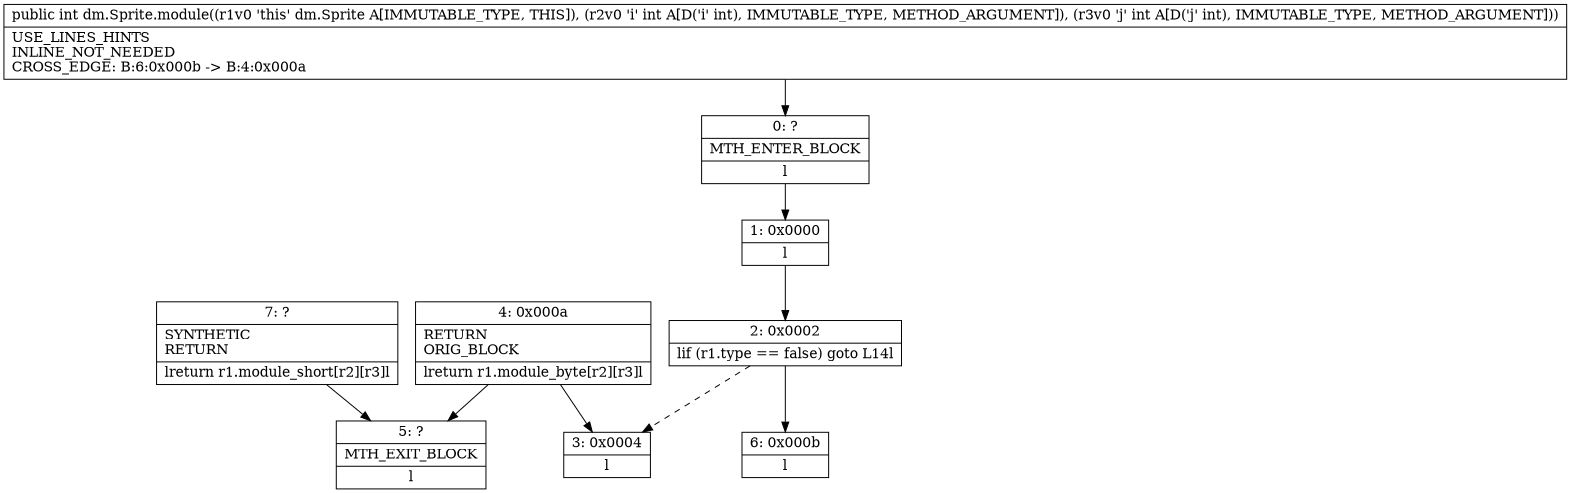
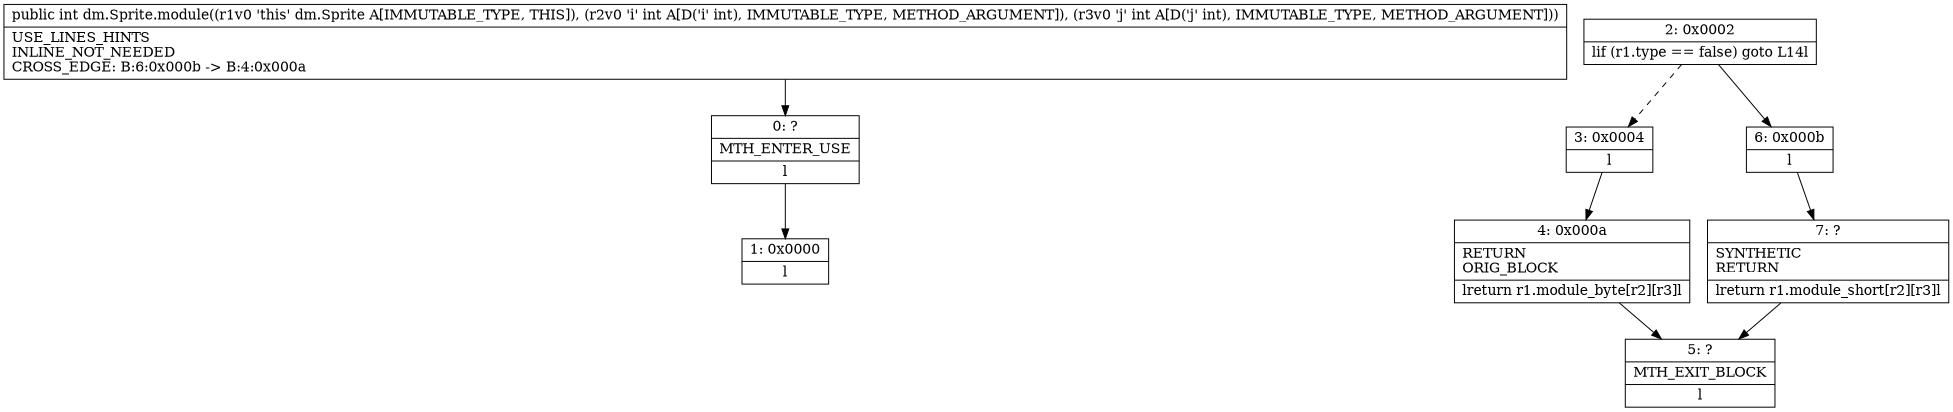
node "0: ?": text "MTH_ENTER_BLOCK" -> "MTH_ENTER_USE"
edge "6: 0x000b" -> "7: ?": added
edge "1: 0x0000" -> "2: 0x0002": removed
edge "4: 0x000a" -> "3: 0x0004": reversed
